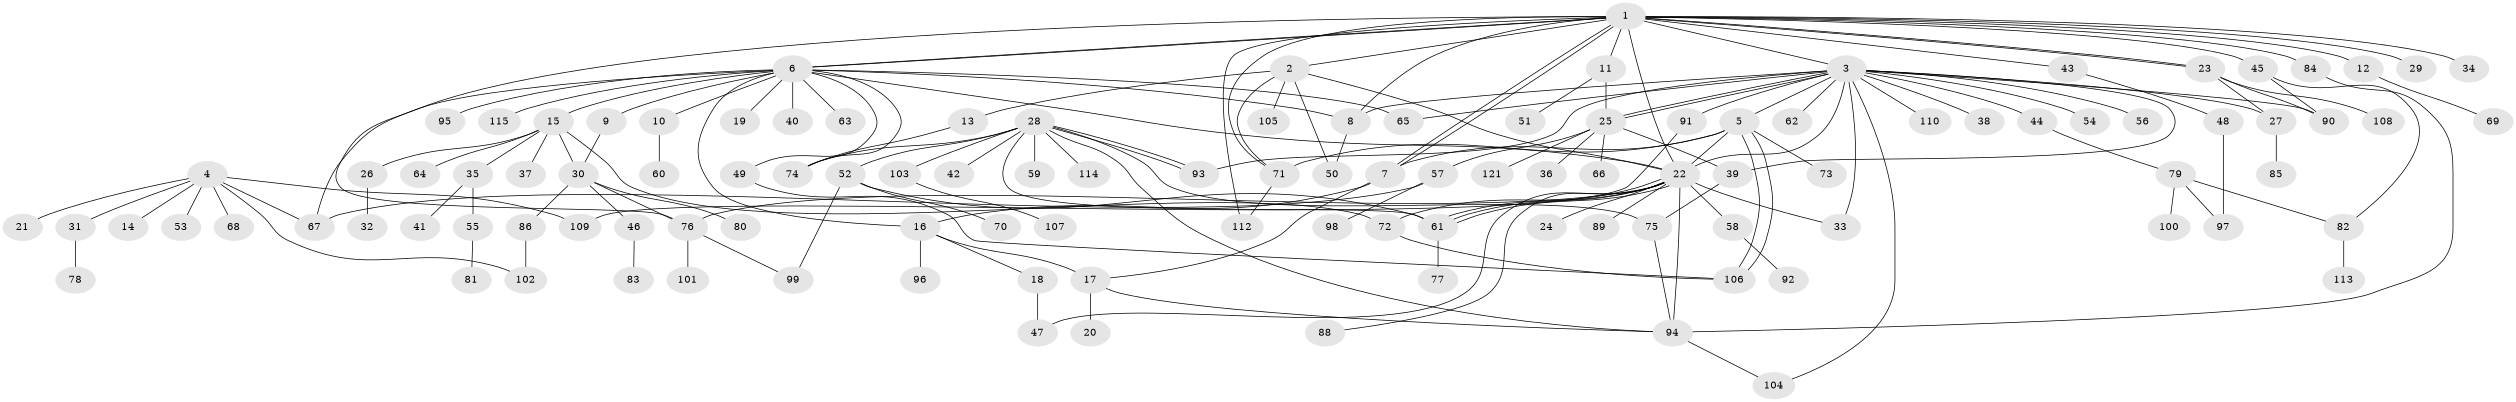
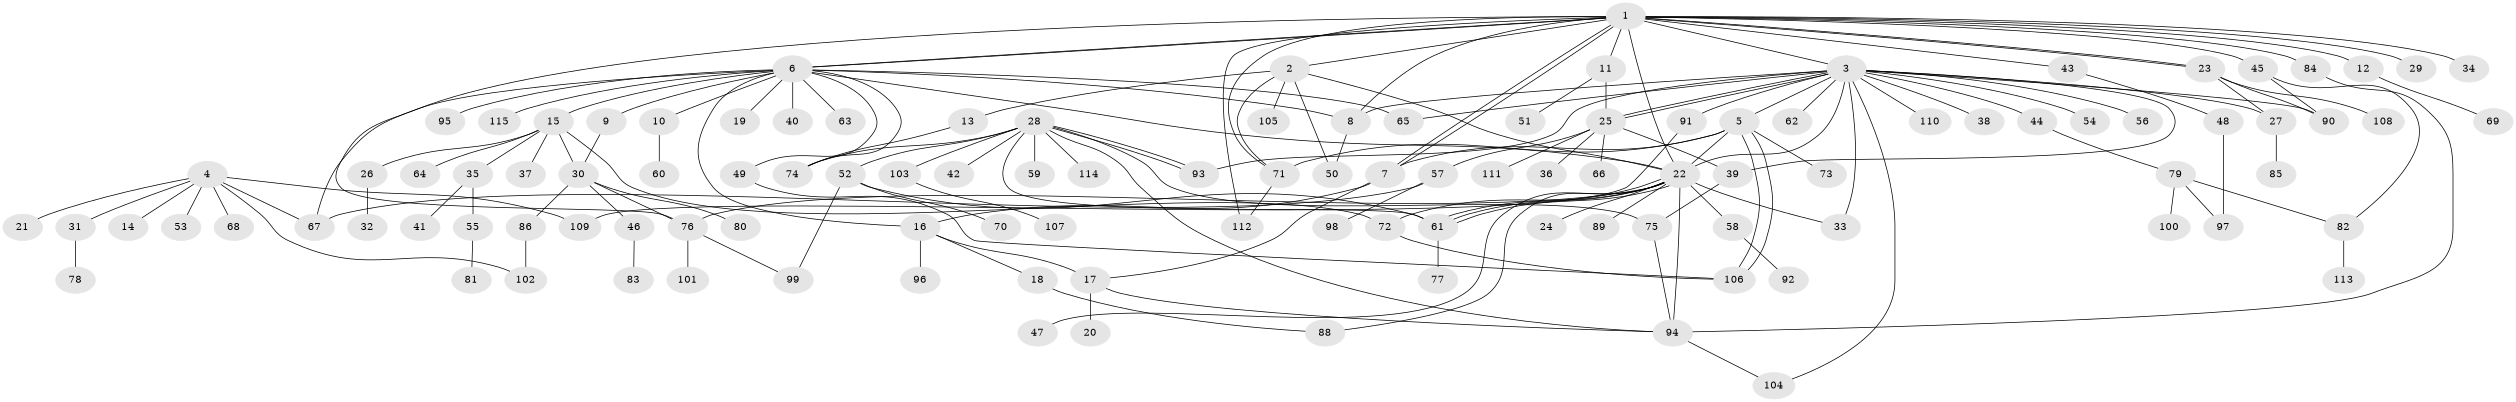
node "121": label "121" -> "111"
edge "18" -- "47": now "18" -- "88"
